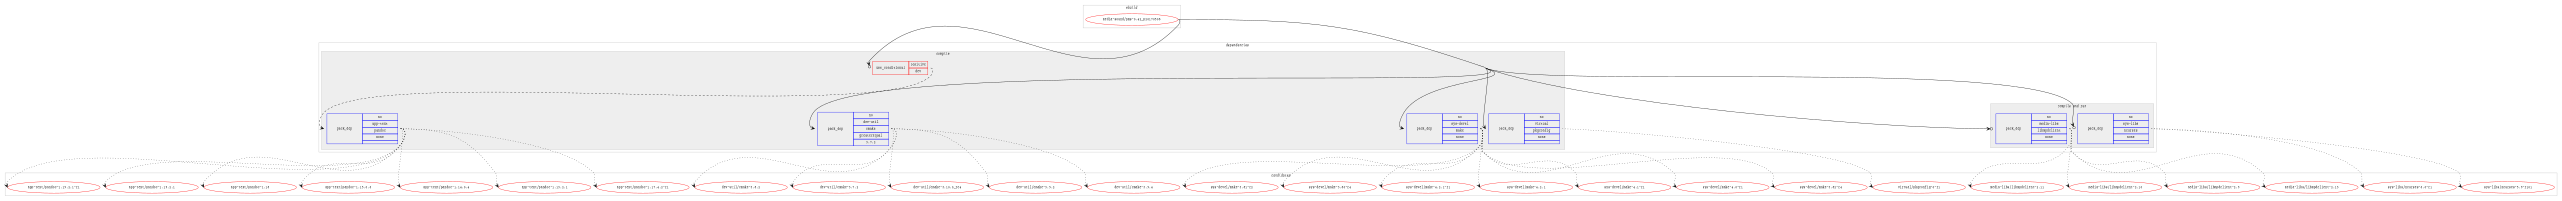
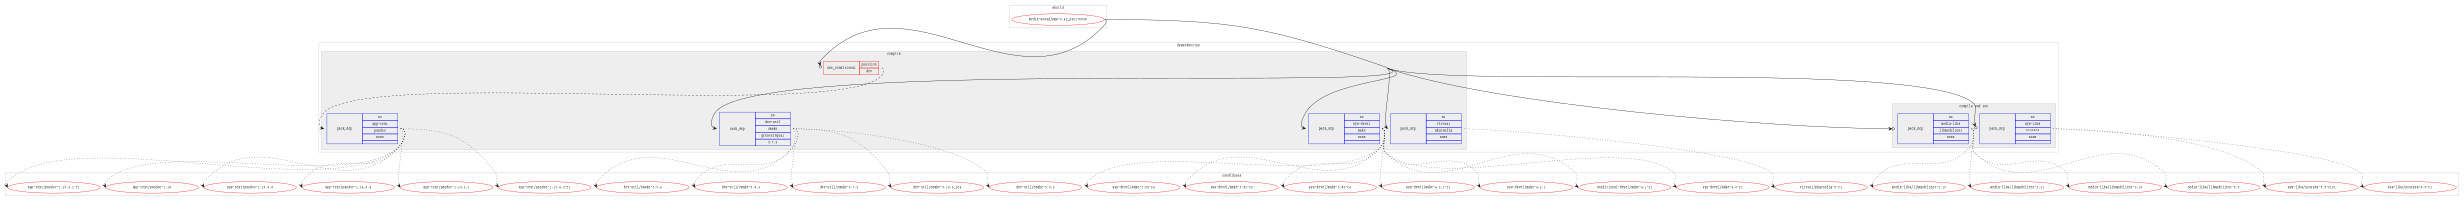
node "app-text/pandoc-1.19.2.1": removed
node "sys-devel/make-4.1-r1": label "sys-devel/make-4.1-r1" -> "conditional-devel/make-4.1-r1"
